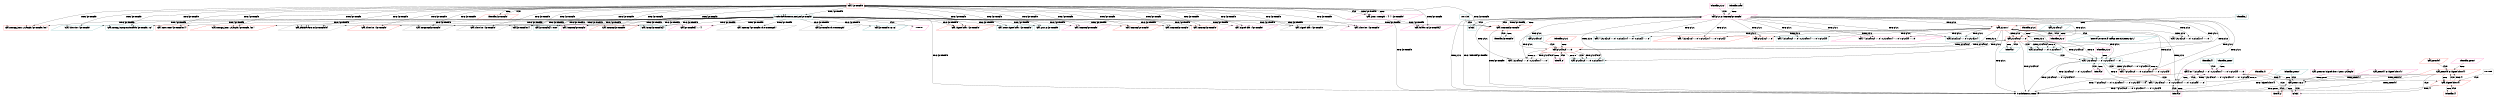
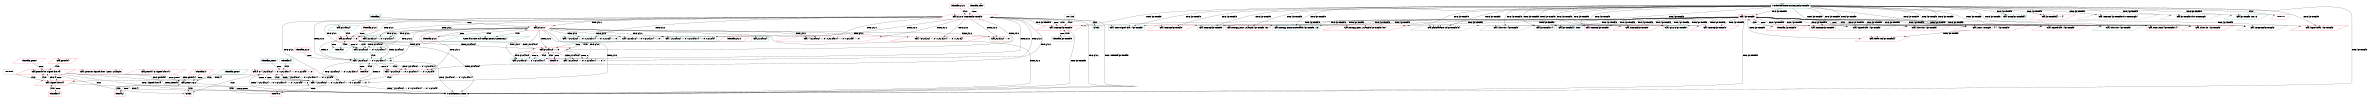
edge "(Call,!lpMemFile)" -> "(MethodParameterIn,LPCSTR lpMemFile)": reversed
